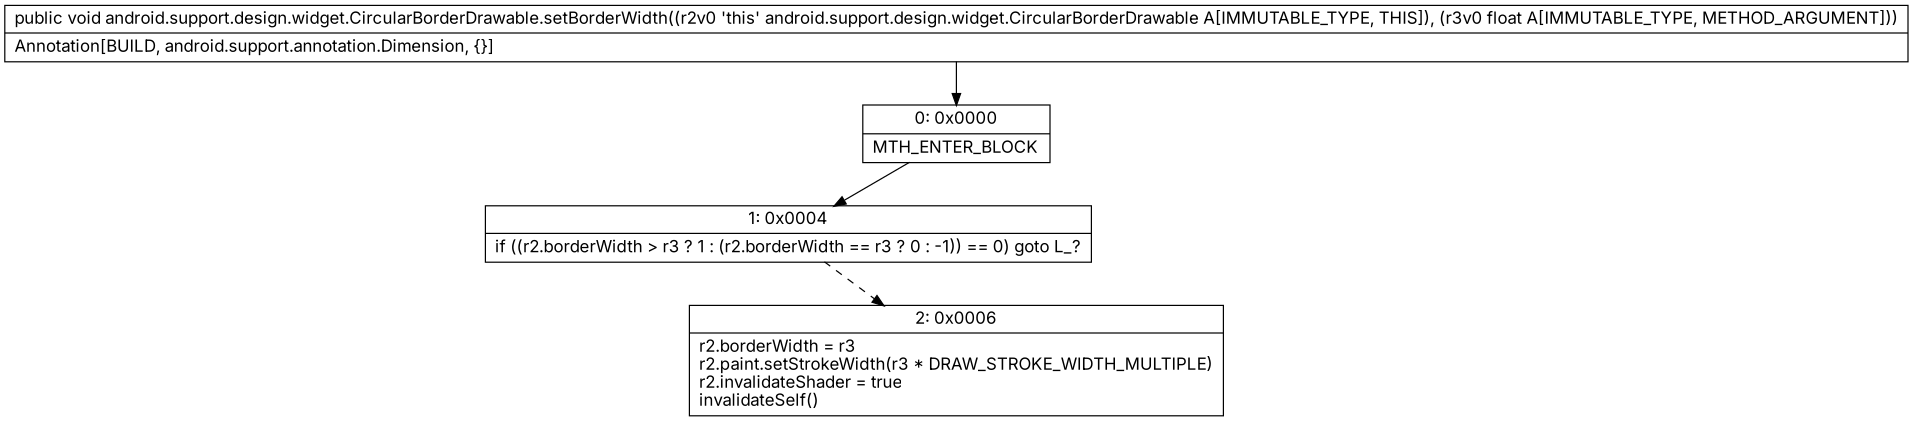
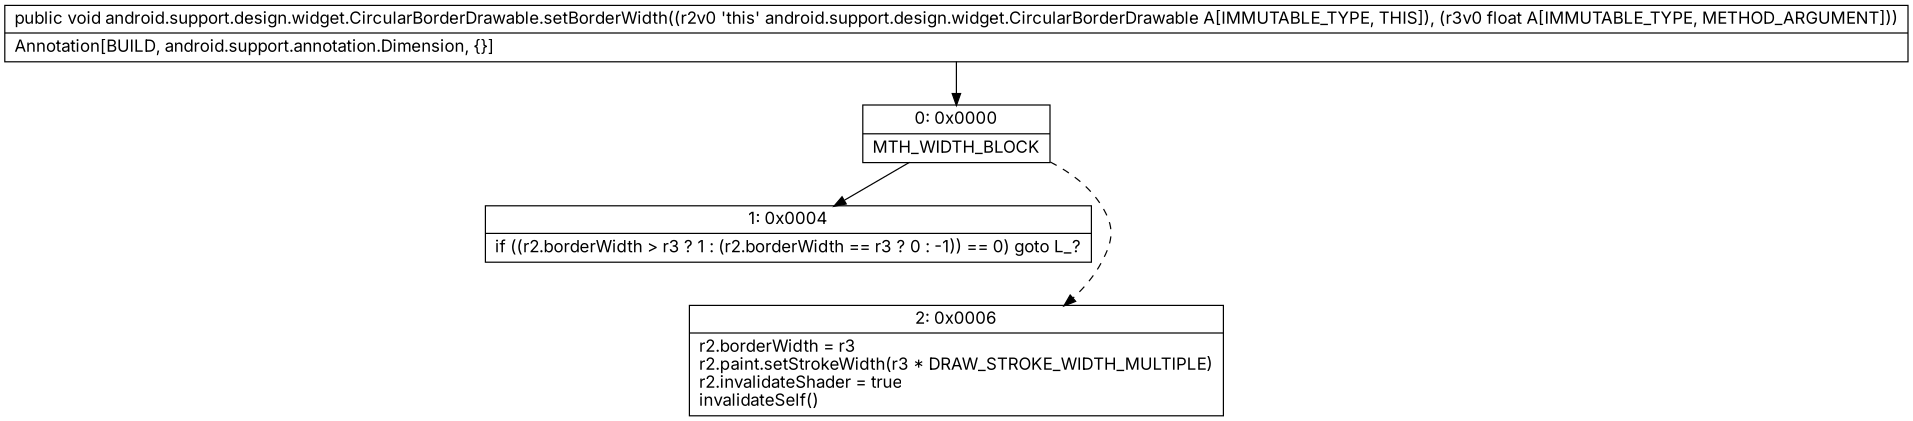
node "0: 0x0000": text "MTH_ENTER_BLOCK" -> "MTH_WIDTH_BLOCK"
edge "1: 0x0004" -> "2: 0x0006": now "0: 0x0000" -> "2: 0x0006"
